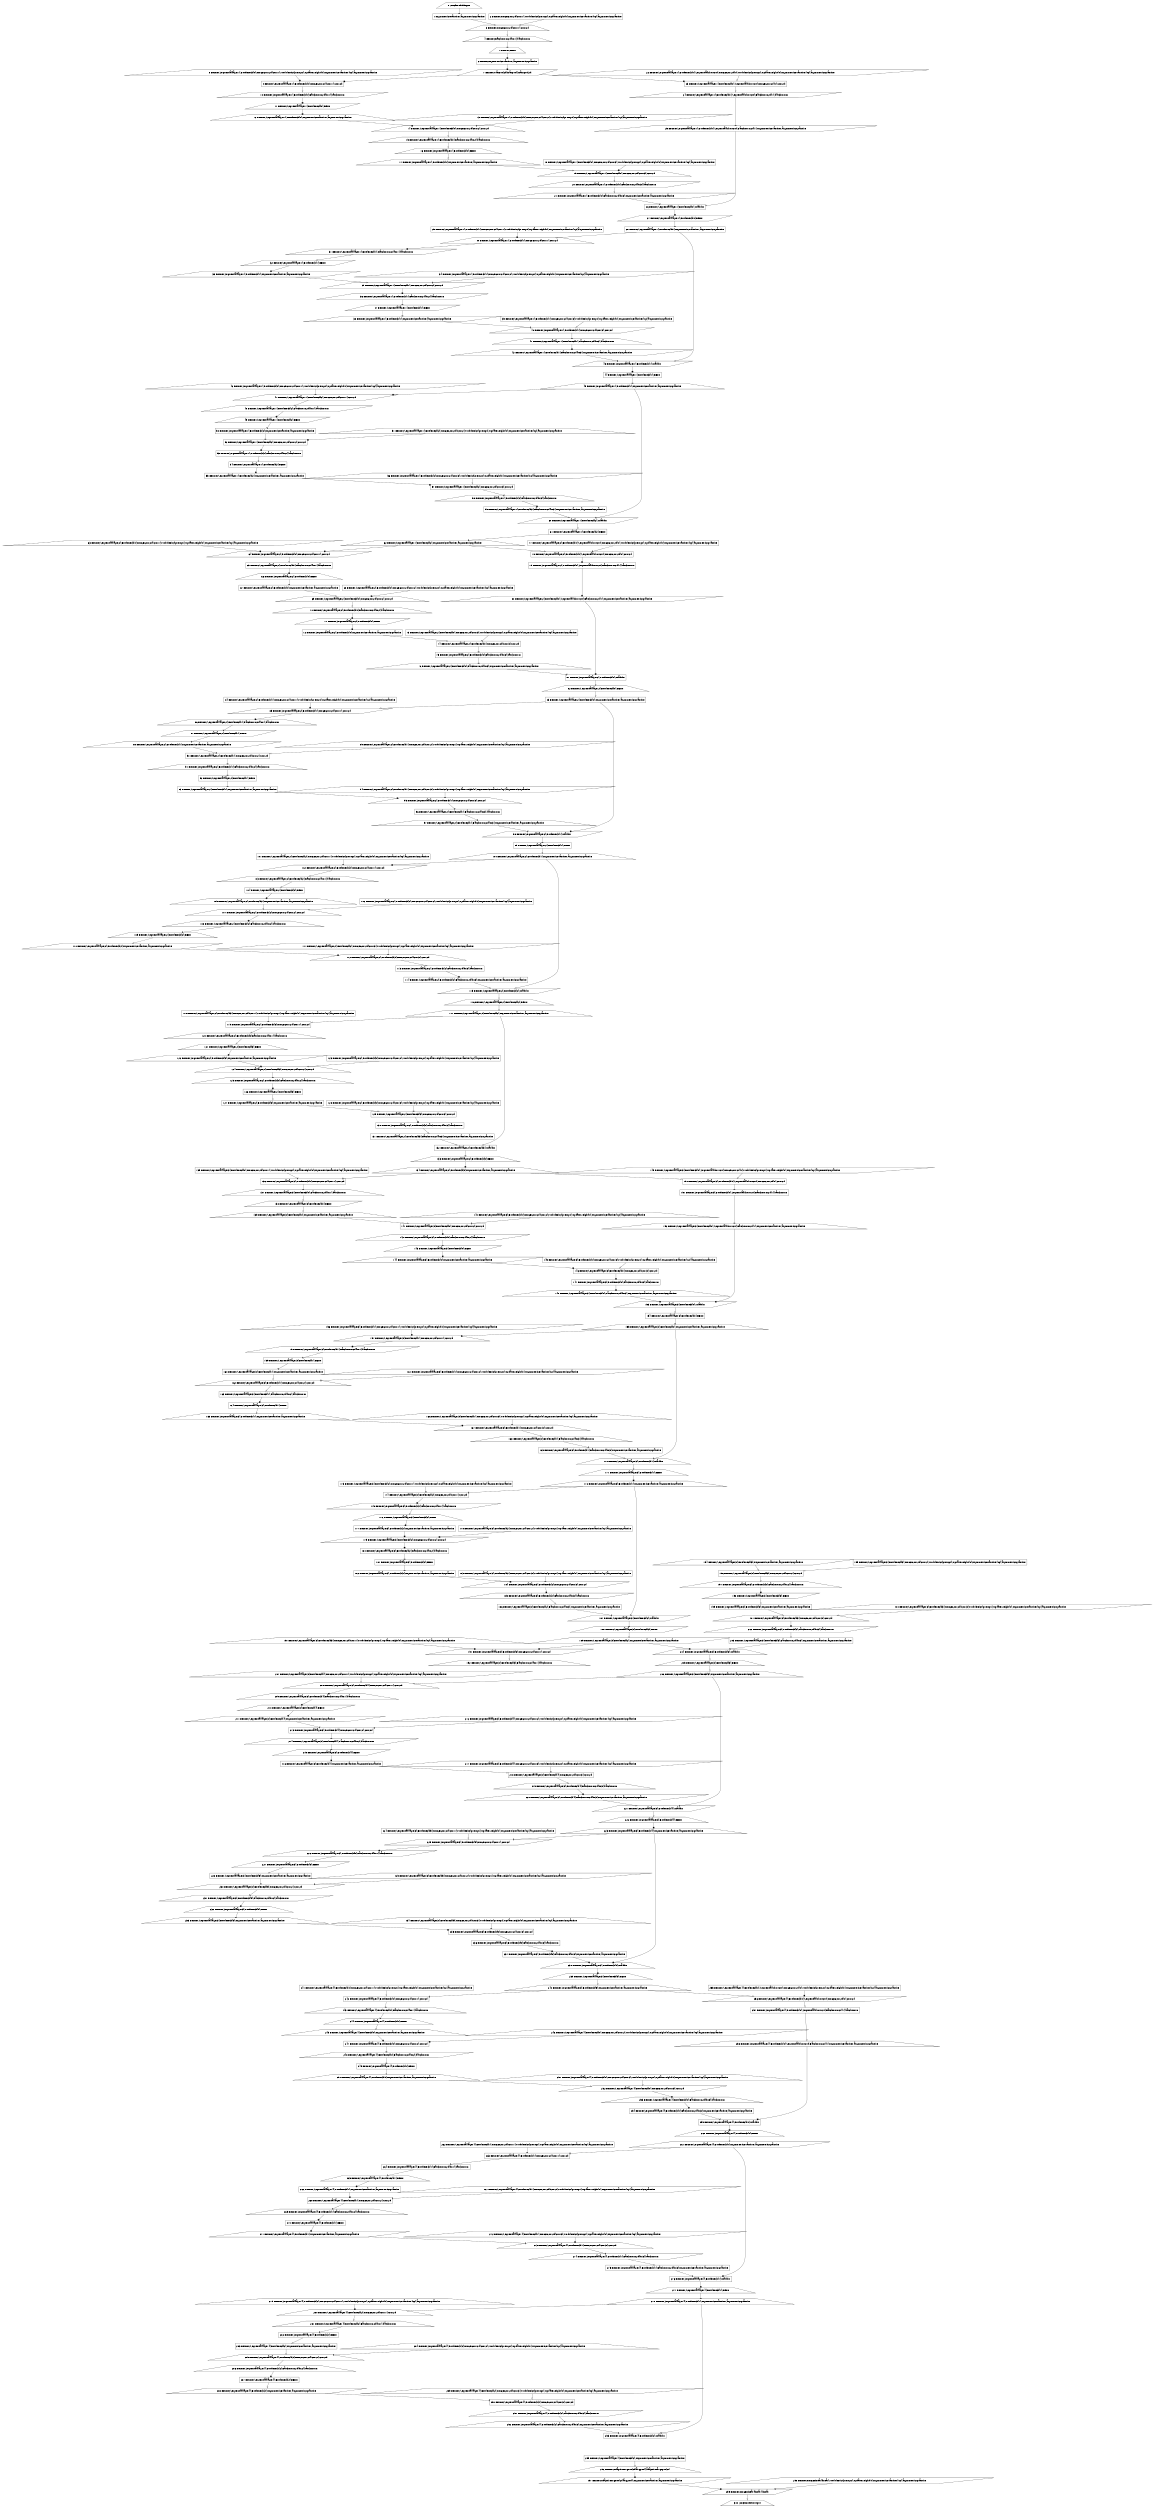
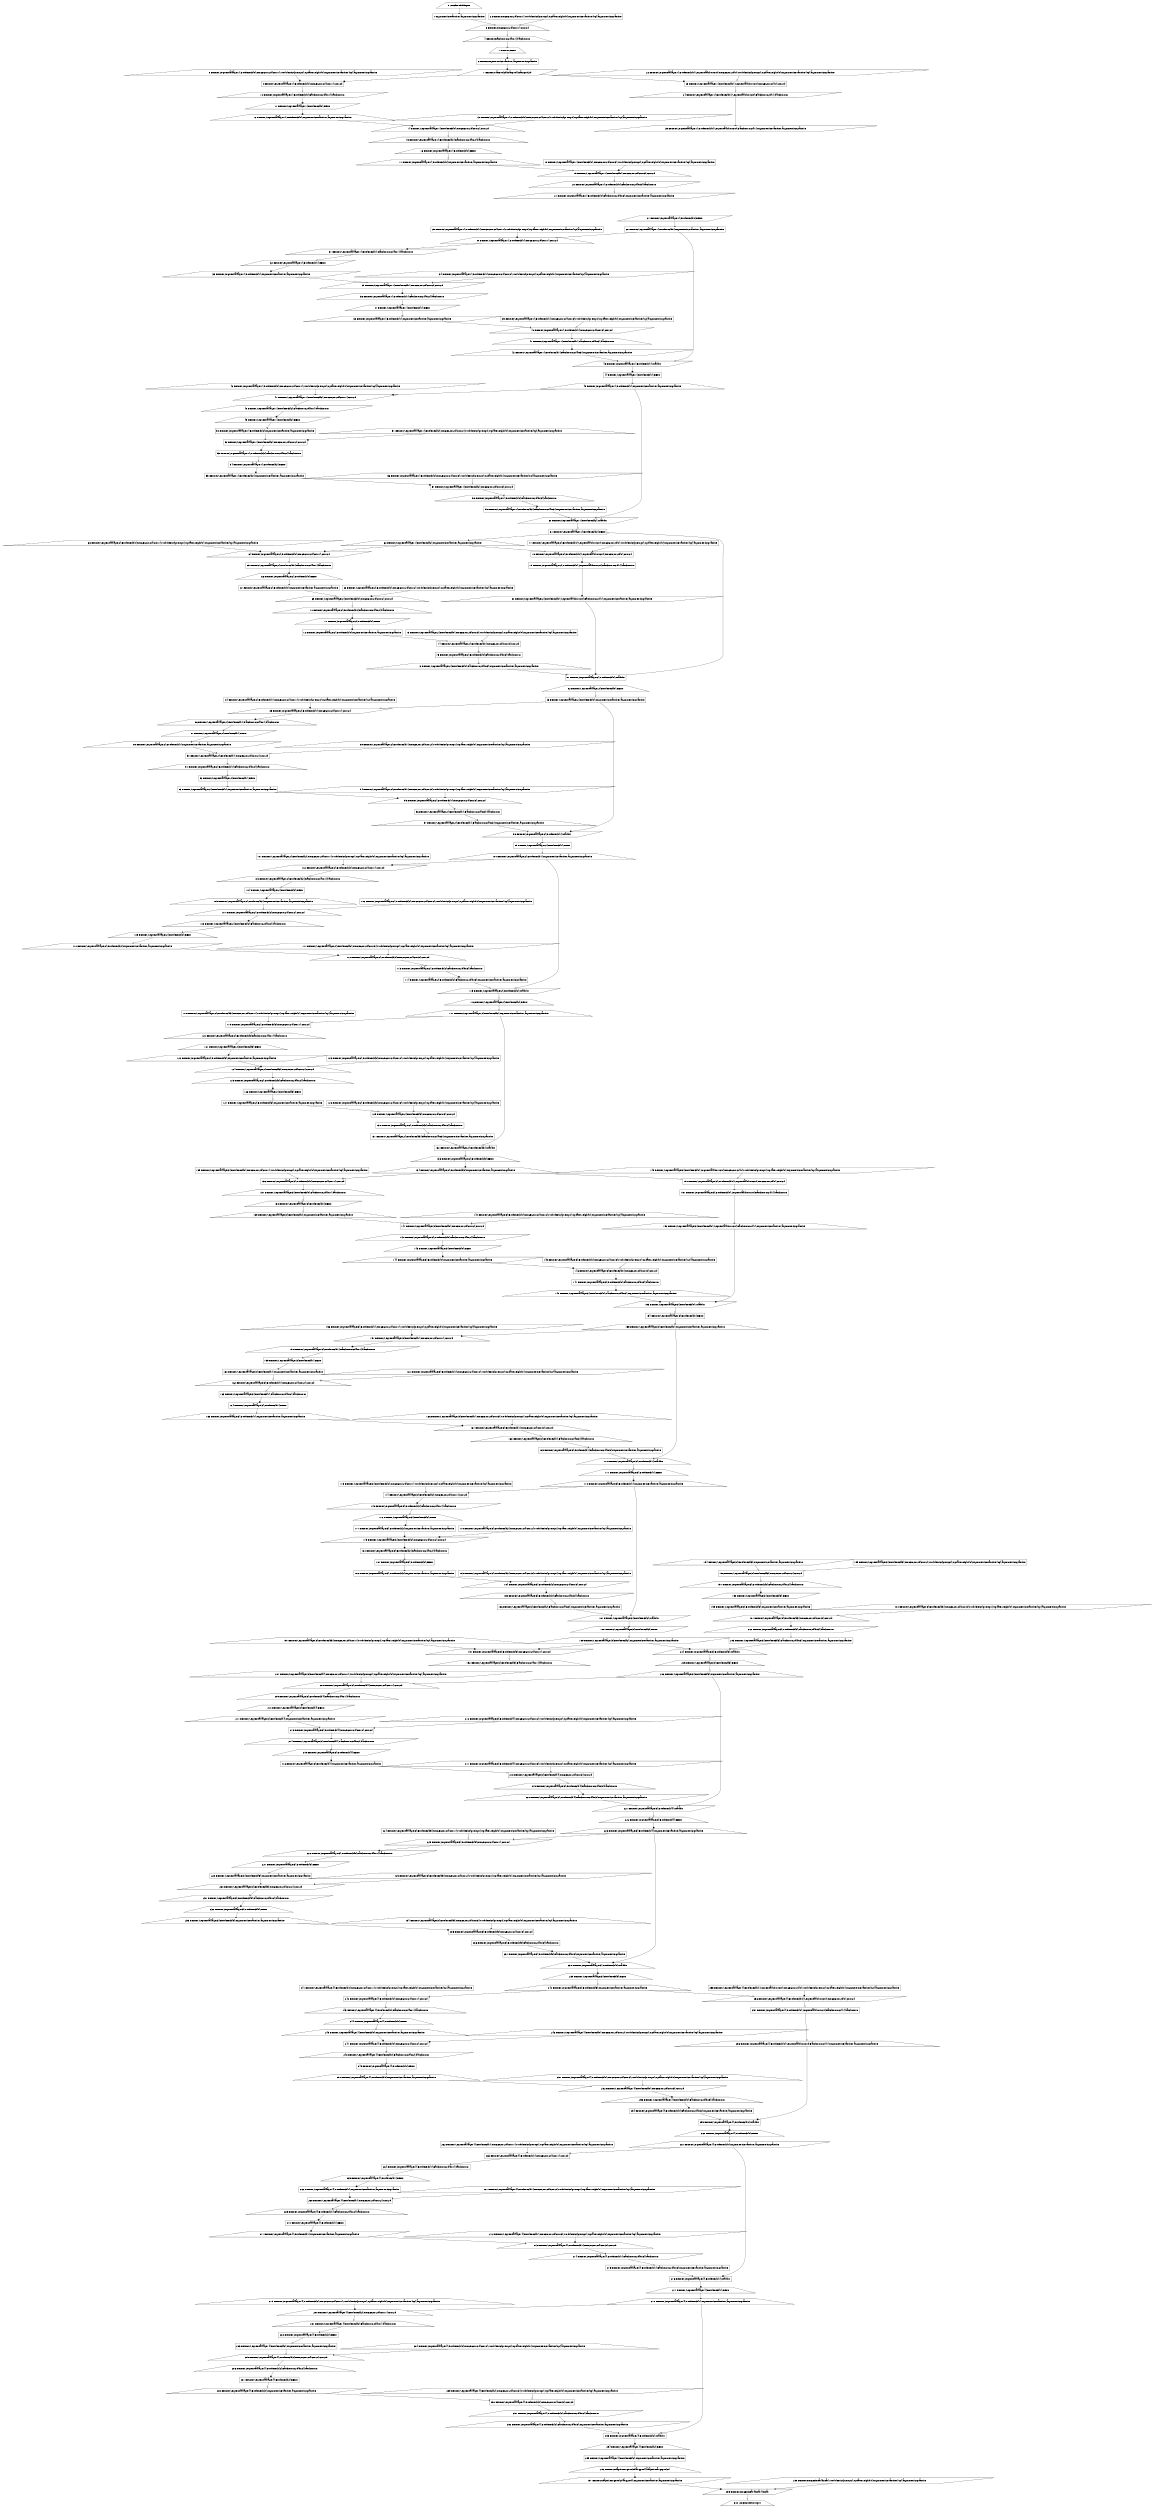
node "26 ResNet/Sequential[layer1]/Bottleneck[0]/__iadd__": removed
edge "81 ResNet/Sequential[layer2]/Bottleneck[0]/__iadd__" -> "82 ResNet/Sequential[layer2]/Bottleneck[0]/RELU": now "81 ResNet/Sequential[layer2]/Bottleneck[0]/__iadd__" -> "61 ResNet/Sequential[layer1]/Bottleneck[2]/RELU"
node "294 ResNet/Sequential[layer4]/Bottleneck[2]/RELU": added
